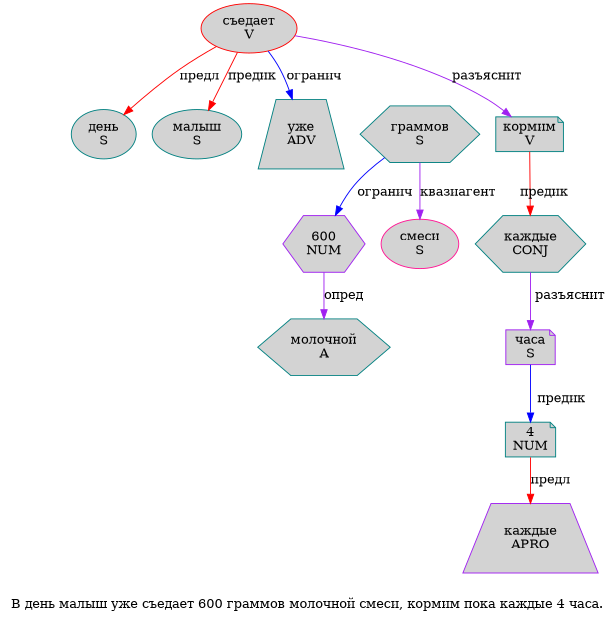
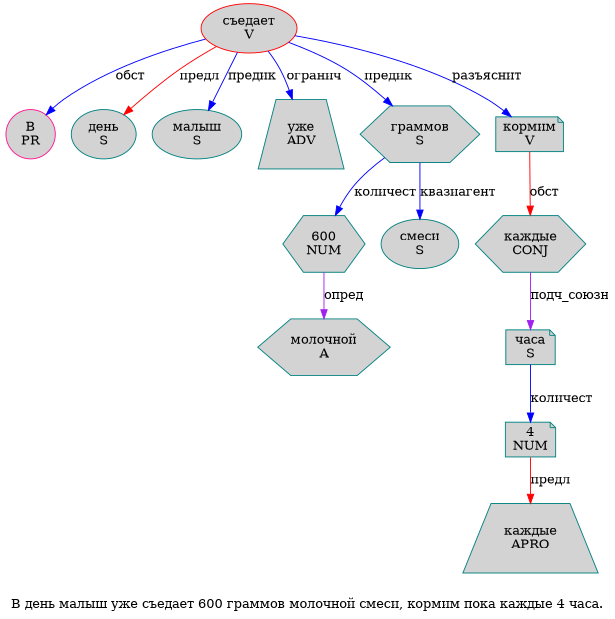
edge "съедает V" -> "кормим V": color purple -> blue
edge "съедает V" -> "граммов S": added, label "предик"
edge "съедает V" -> "малыш S": color red -> blue
node "В PR": added
edge "граммов S" -> "смеси S": color purple -> blue
edge "граммов S" -> "600 NUM": label "огранич" -> "количест"
edge "кормим V" -> "каждые CONJ": label "предик" -> "обст"
node "600 NUM": color purple -> teal
node "смеси S": color deeppink -> teal
edge "каждые CONJ" -> "часа S": label "разъяснит" -> "подч_союзн"
node "часа S": color purple -> teal
edge "часа S" -> "4 NUM": label "предик" -> "количест"
node "каждые APRO": color purple -> teal
